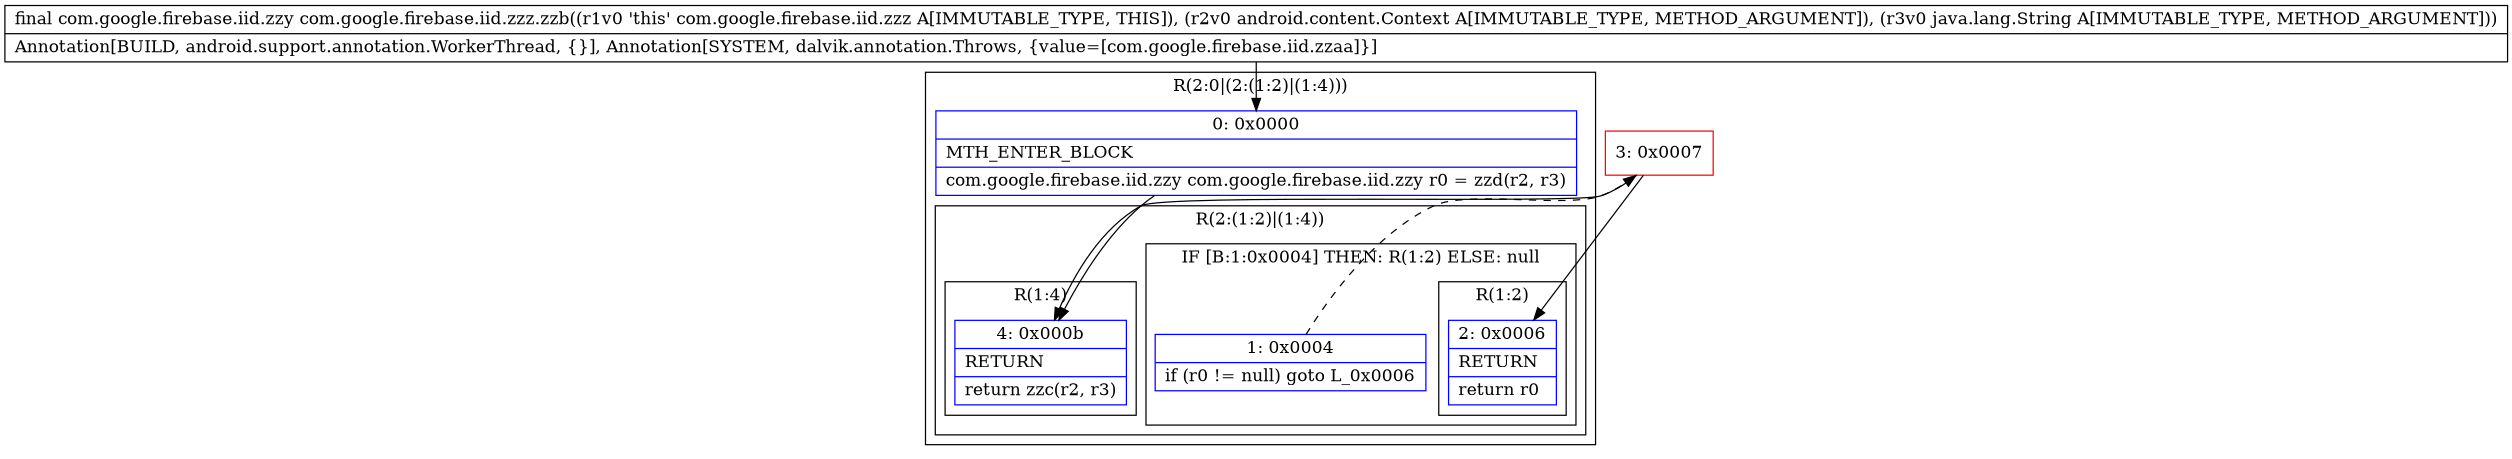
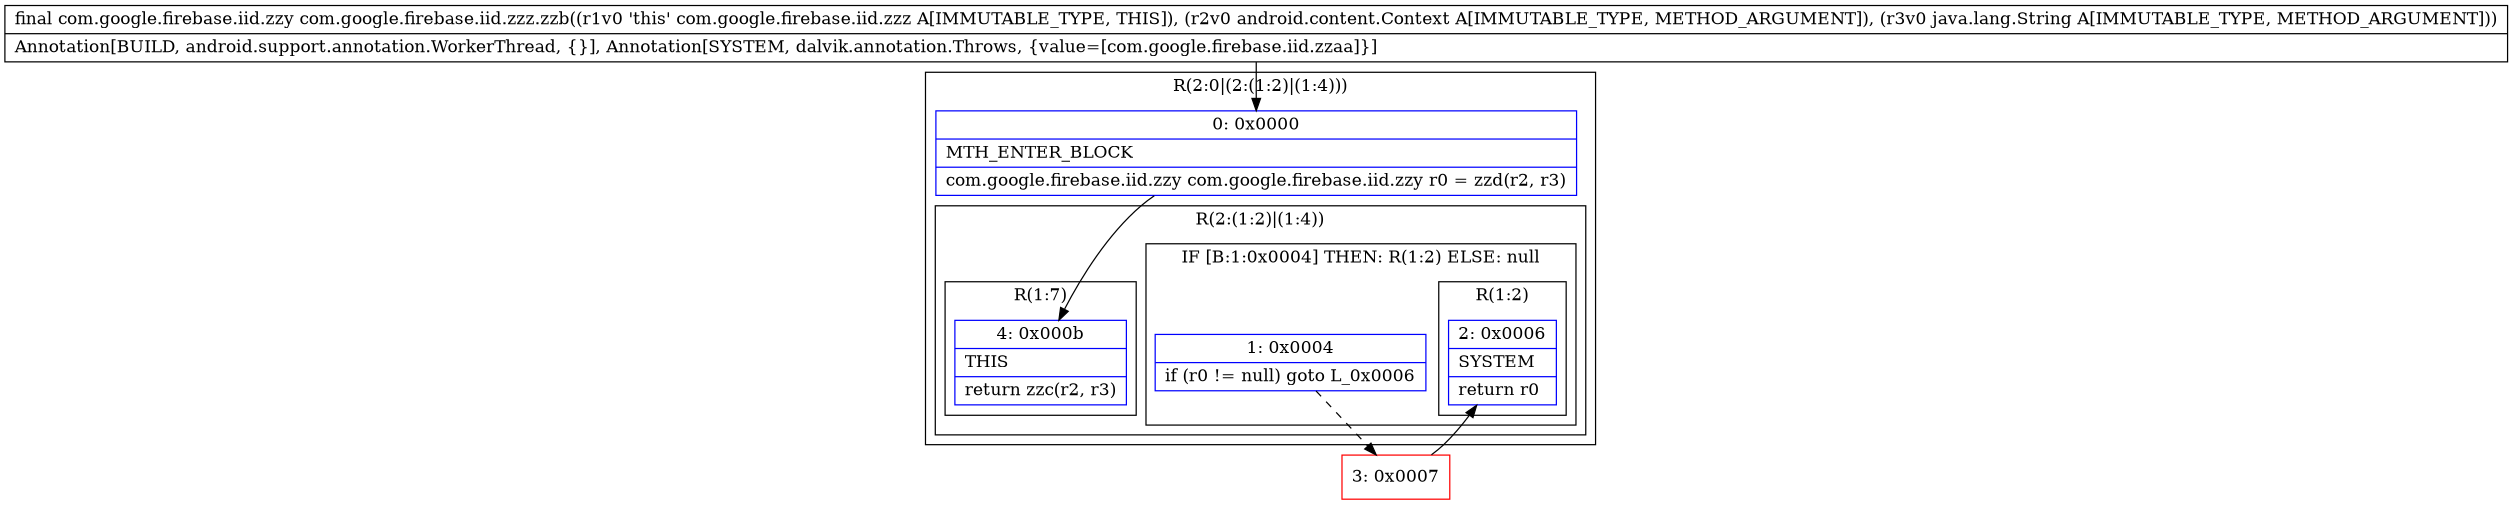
edge "3: 0x0007" -> "4: 0x000b": removed
cluster "R(1:4)": label "R(1:4)" -> "R(1:7)"
node "4: 0x000b": text "RETURN" -> "THIS"
node "2: 0x0006": text "RETURN" -> "SYSTEM"
